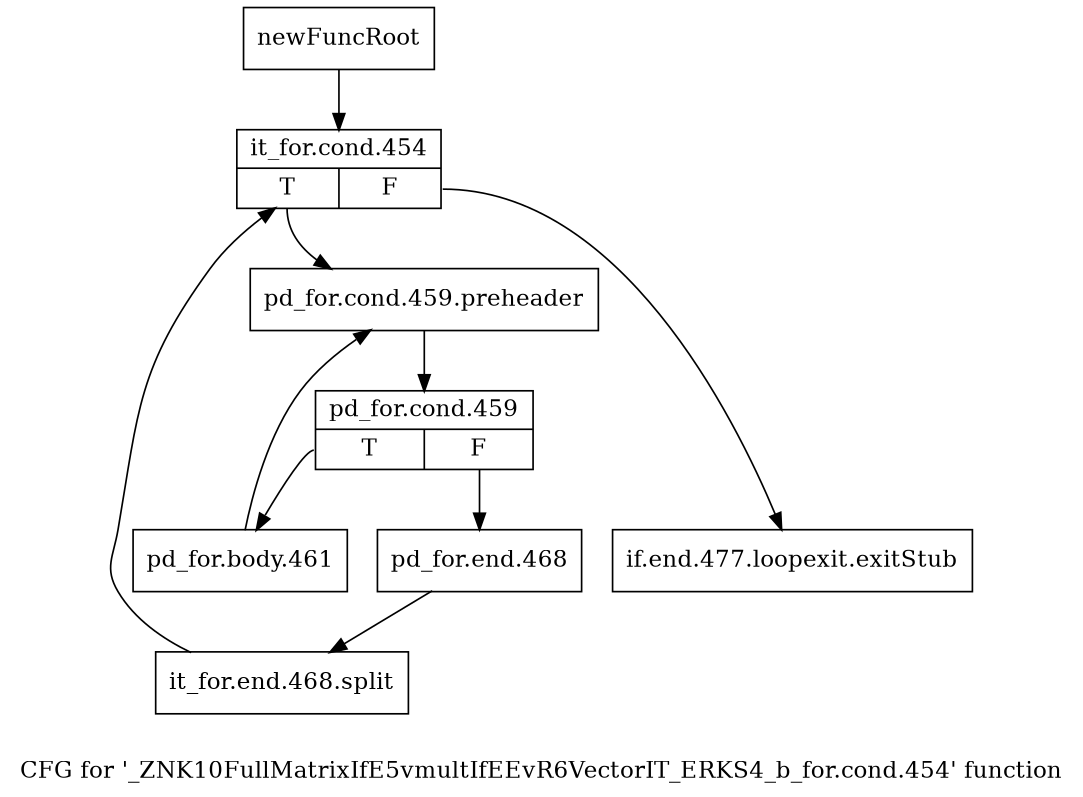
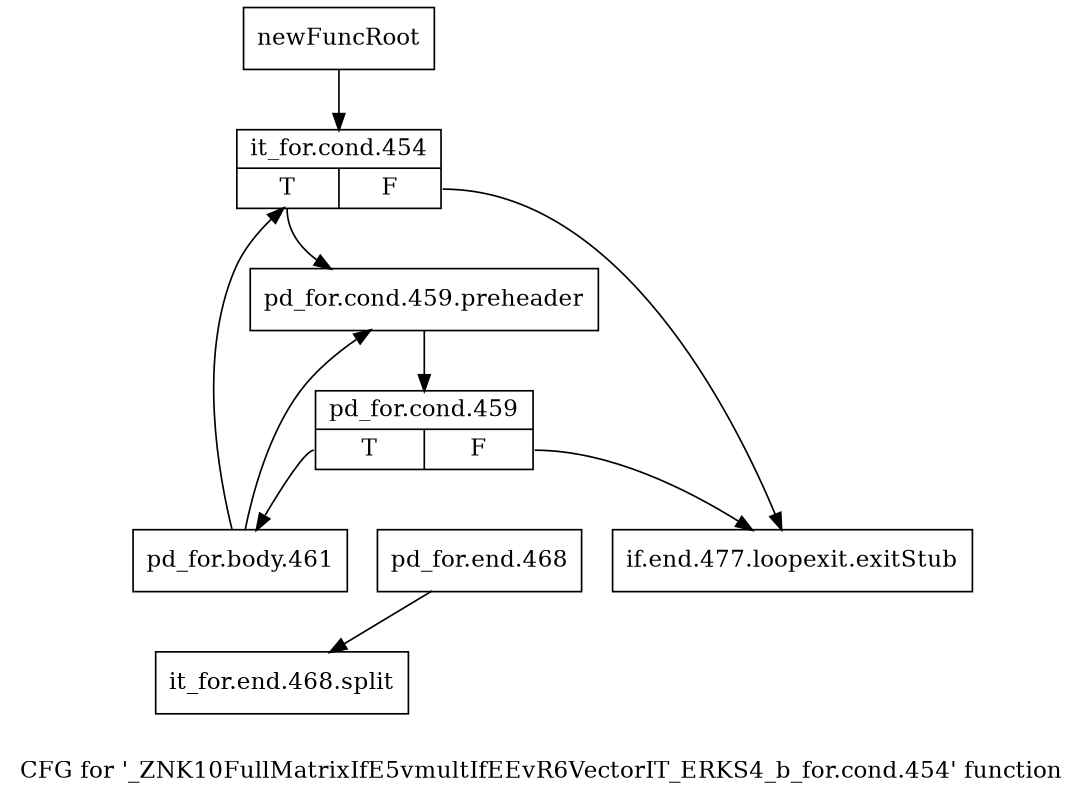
edge "it_for.end.468.split" -> "it_for.cond.454": now "pd_for.body.461" -> "it_for.cond.454"
edge "pd_for.cond.459" -> "pd_for.end.468": now "pd_for.cond.459" -> "if.end.477.loopexit.exitStub"
